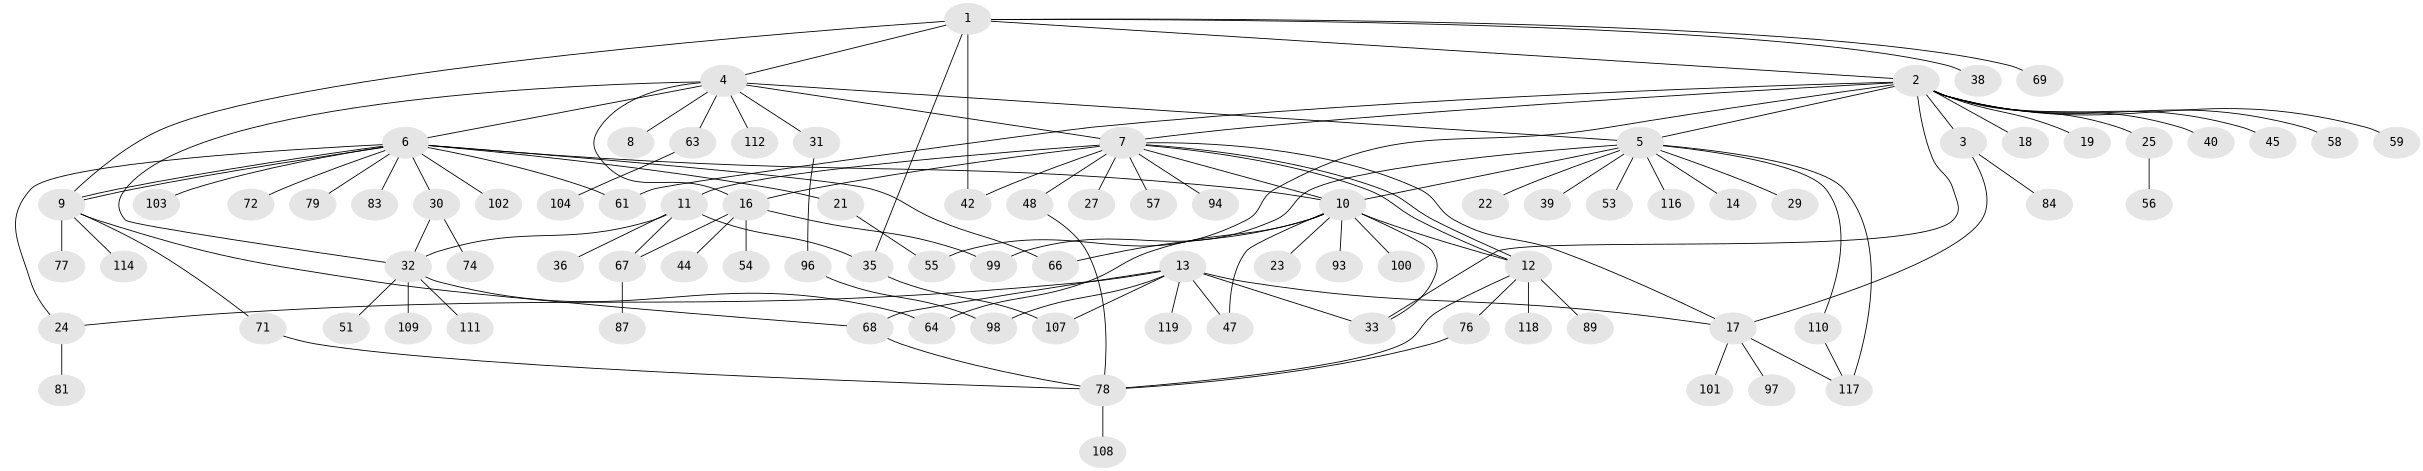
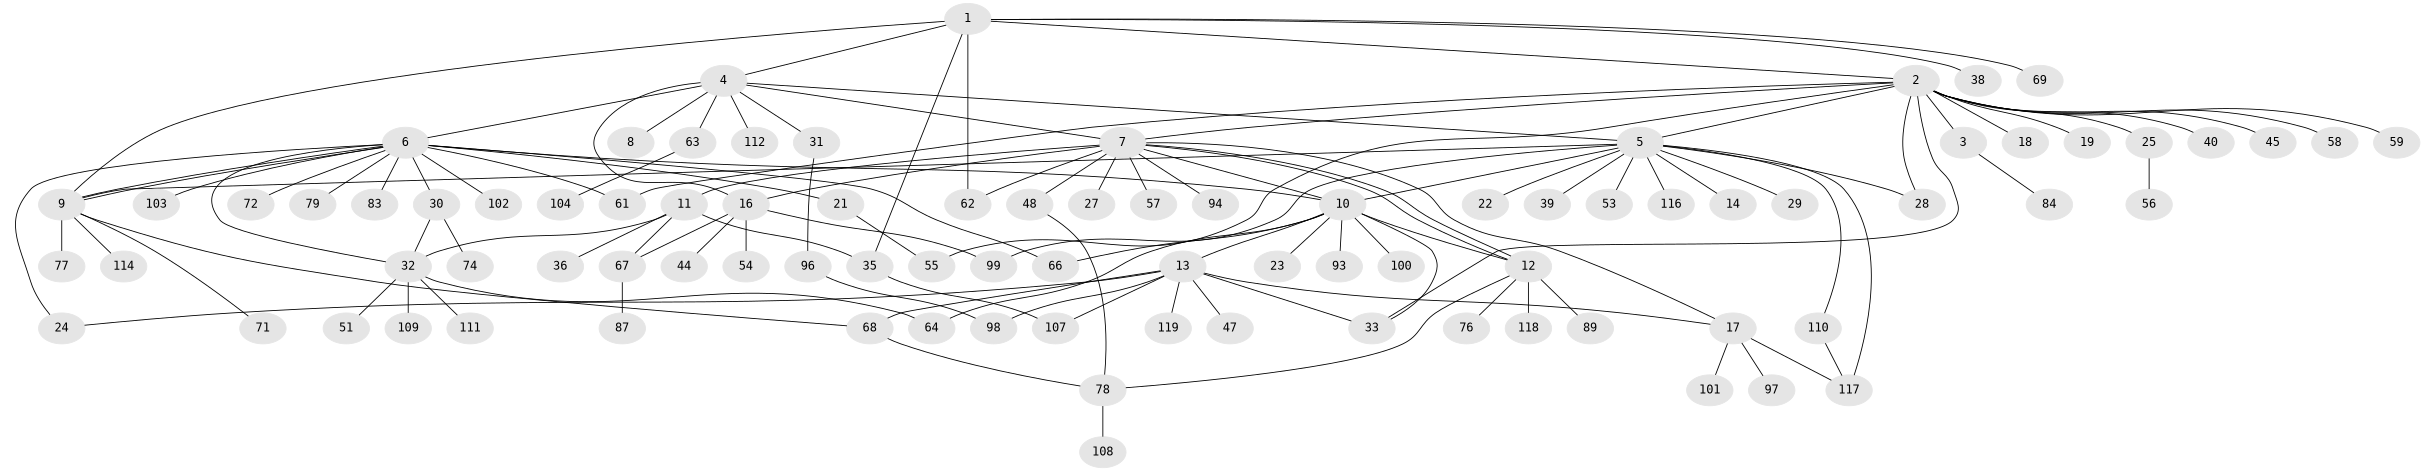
edge "4" -- "32": now "6" -- "32"
edge "5" -- "9": added
node "42": label "42" -> "62"
node "28": added
edge "10" -- "47": now "10" -- "13"
edge "3" -- "17": removed
edge "76" -- "78": removed
edge "71" -- "78": removed
node "81": removed
